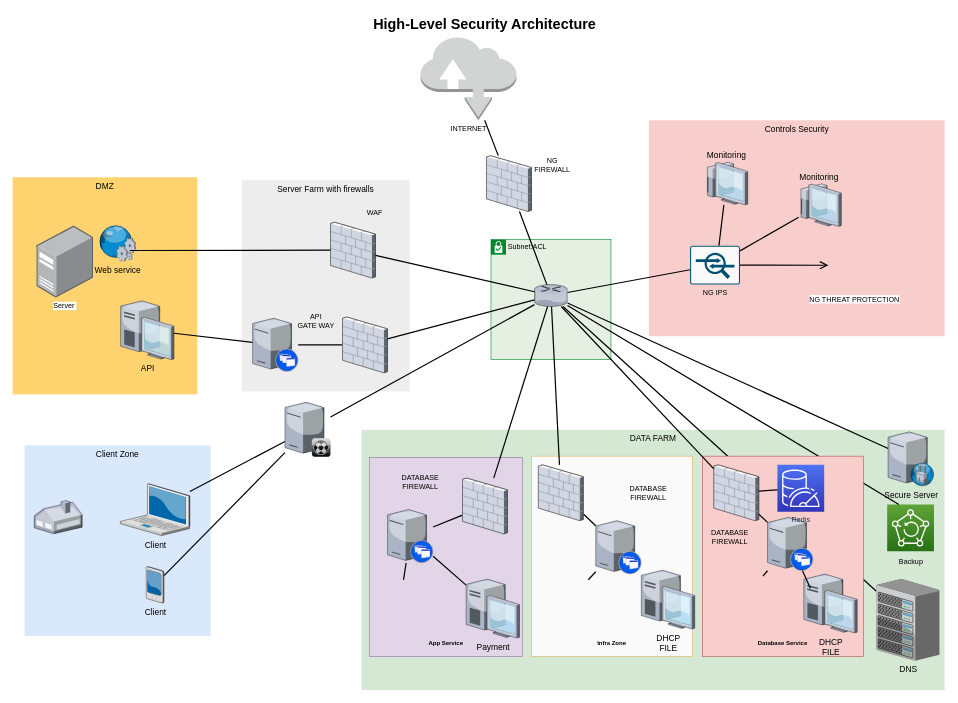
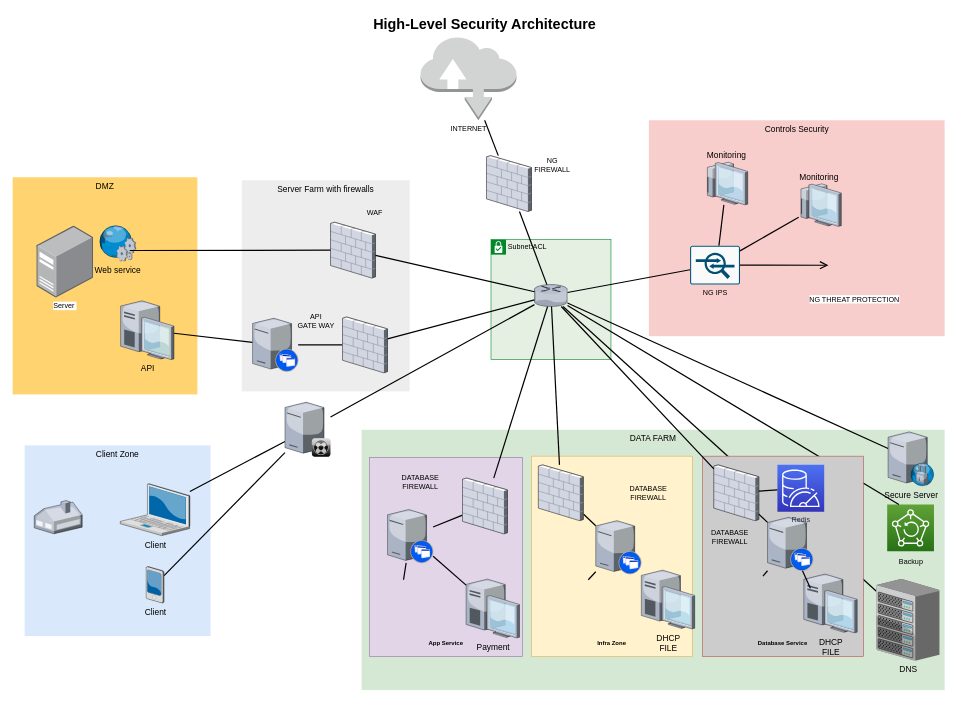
node "Infra Zone": fillcolor #fafafa -> #fff2cc
node "Database Service": fillcolor #f8cecc -> #cccccc
